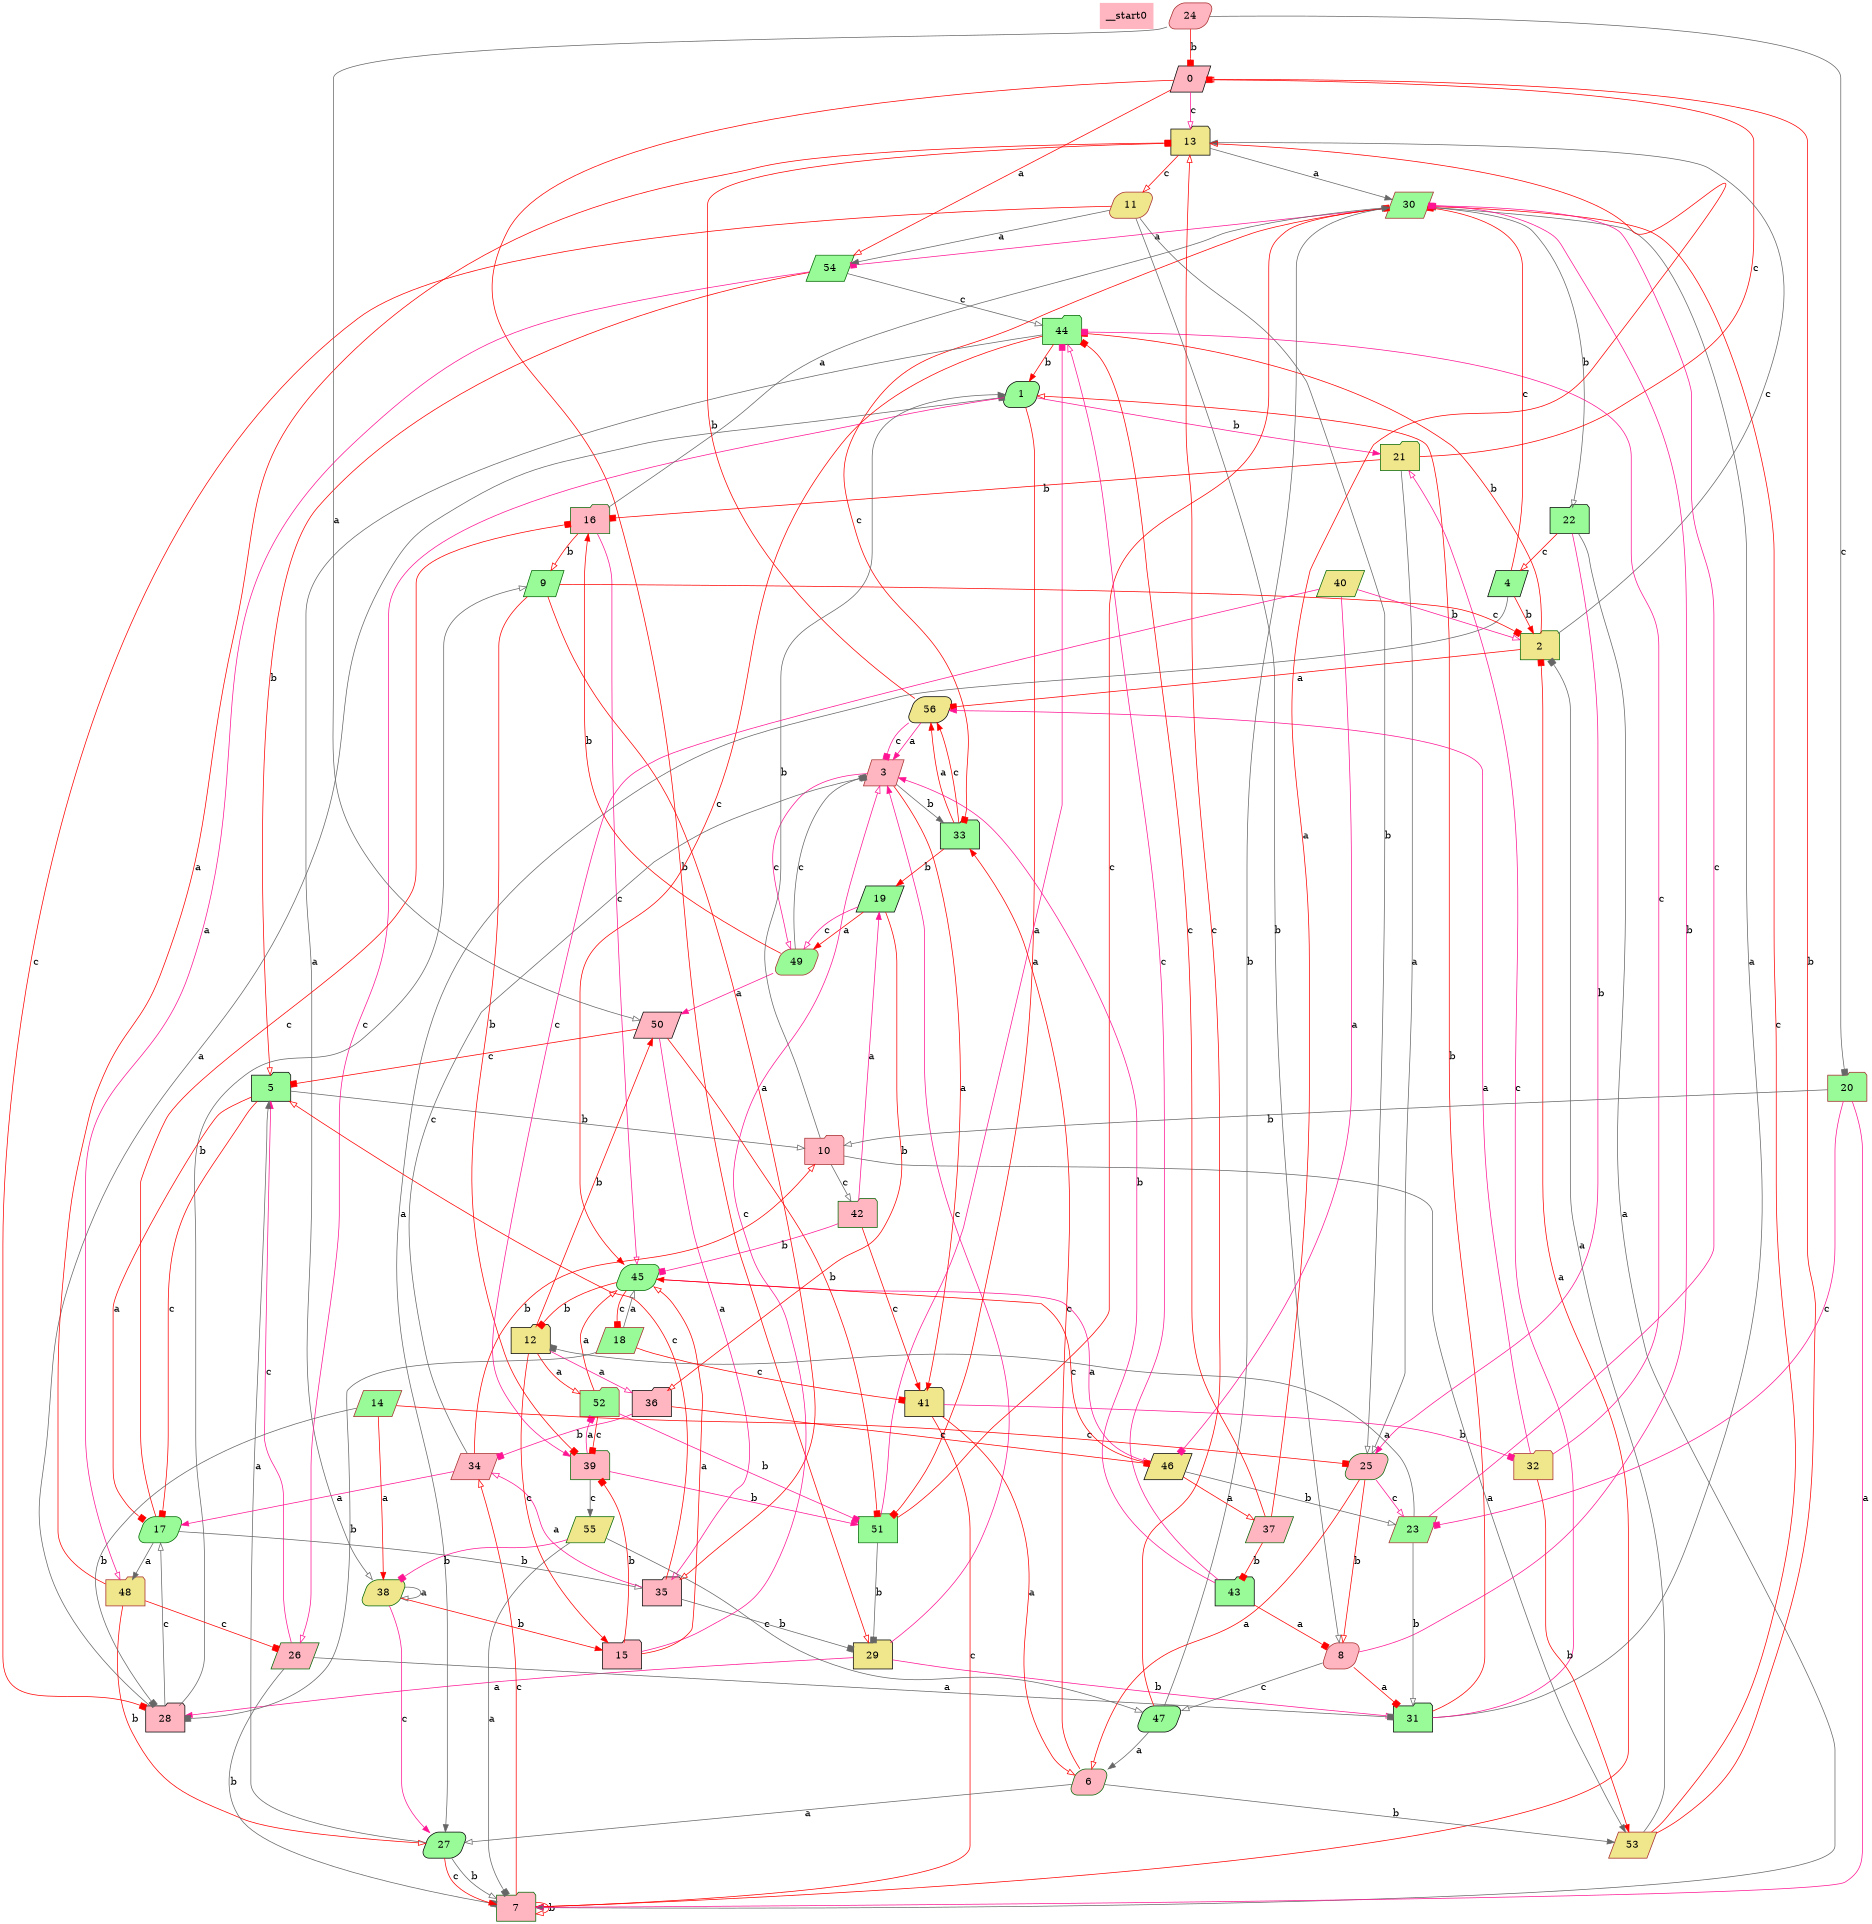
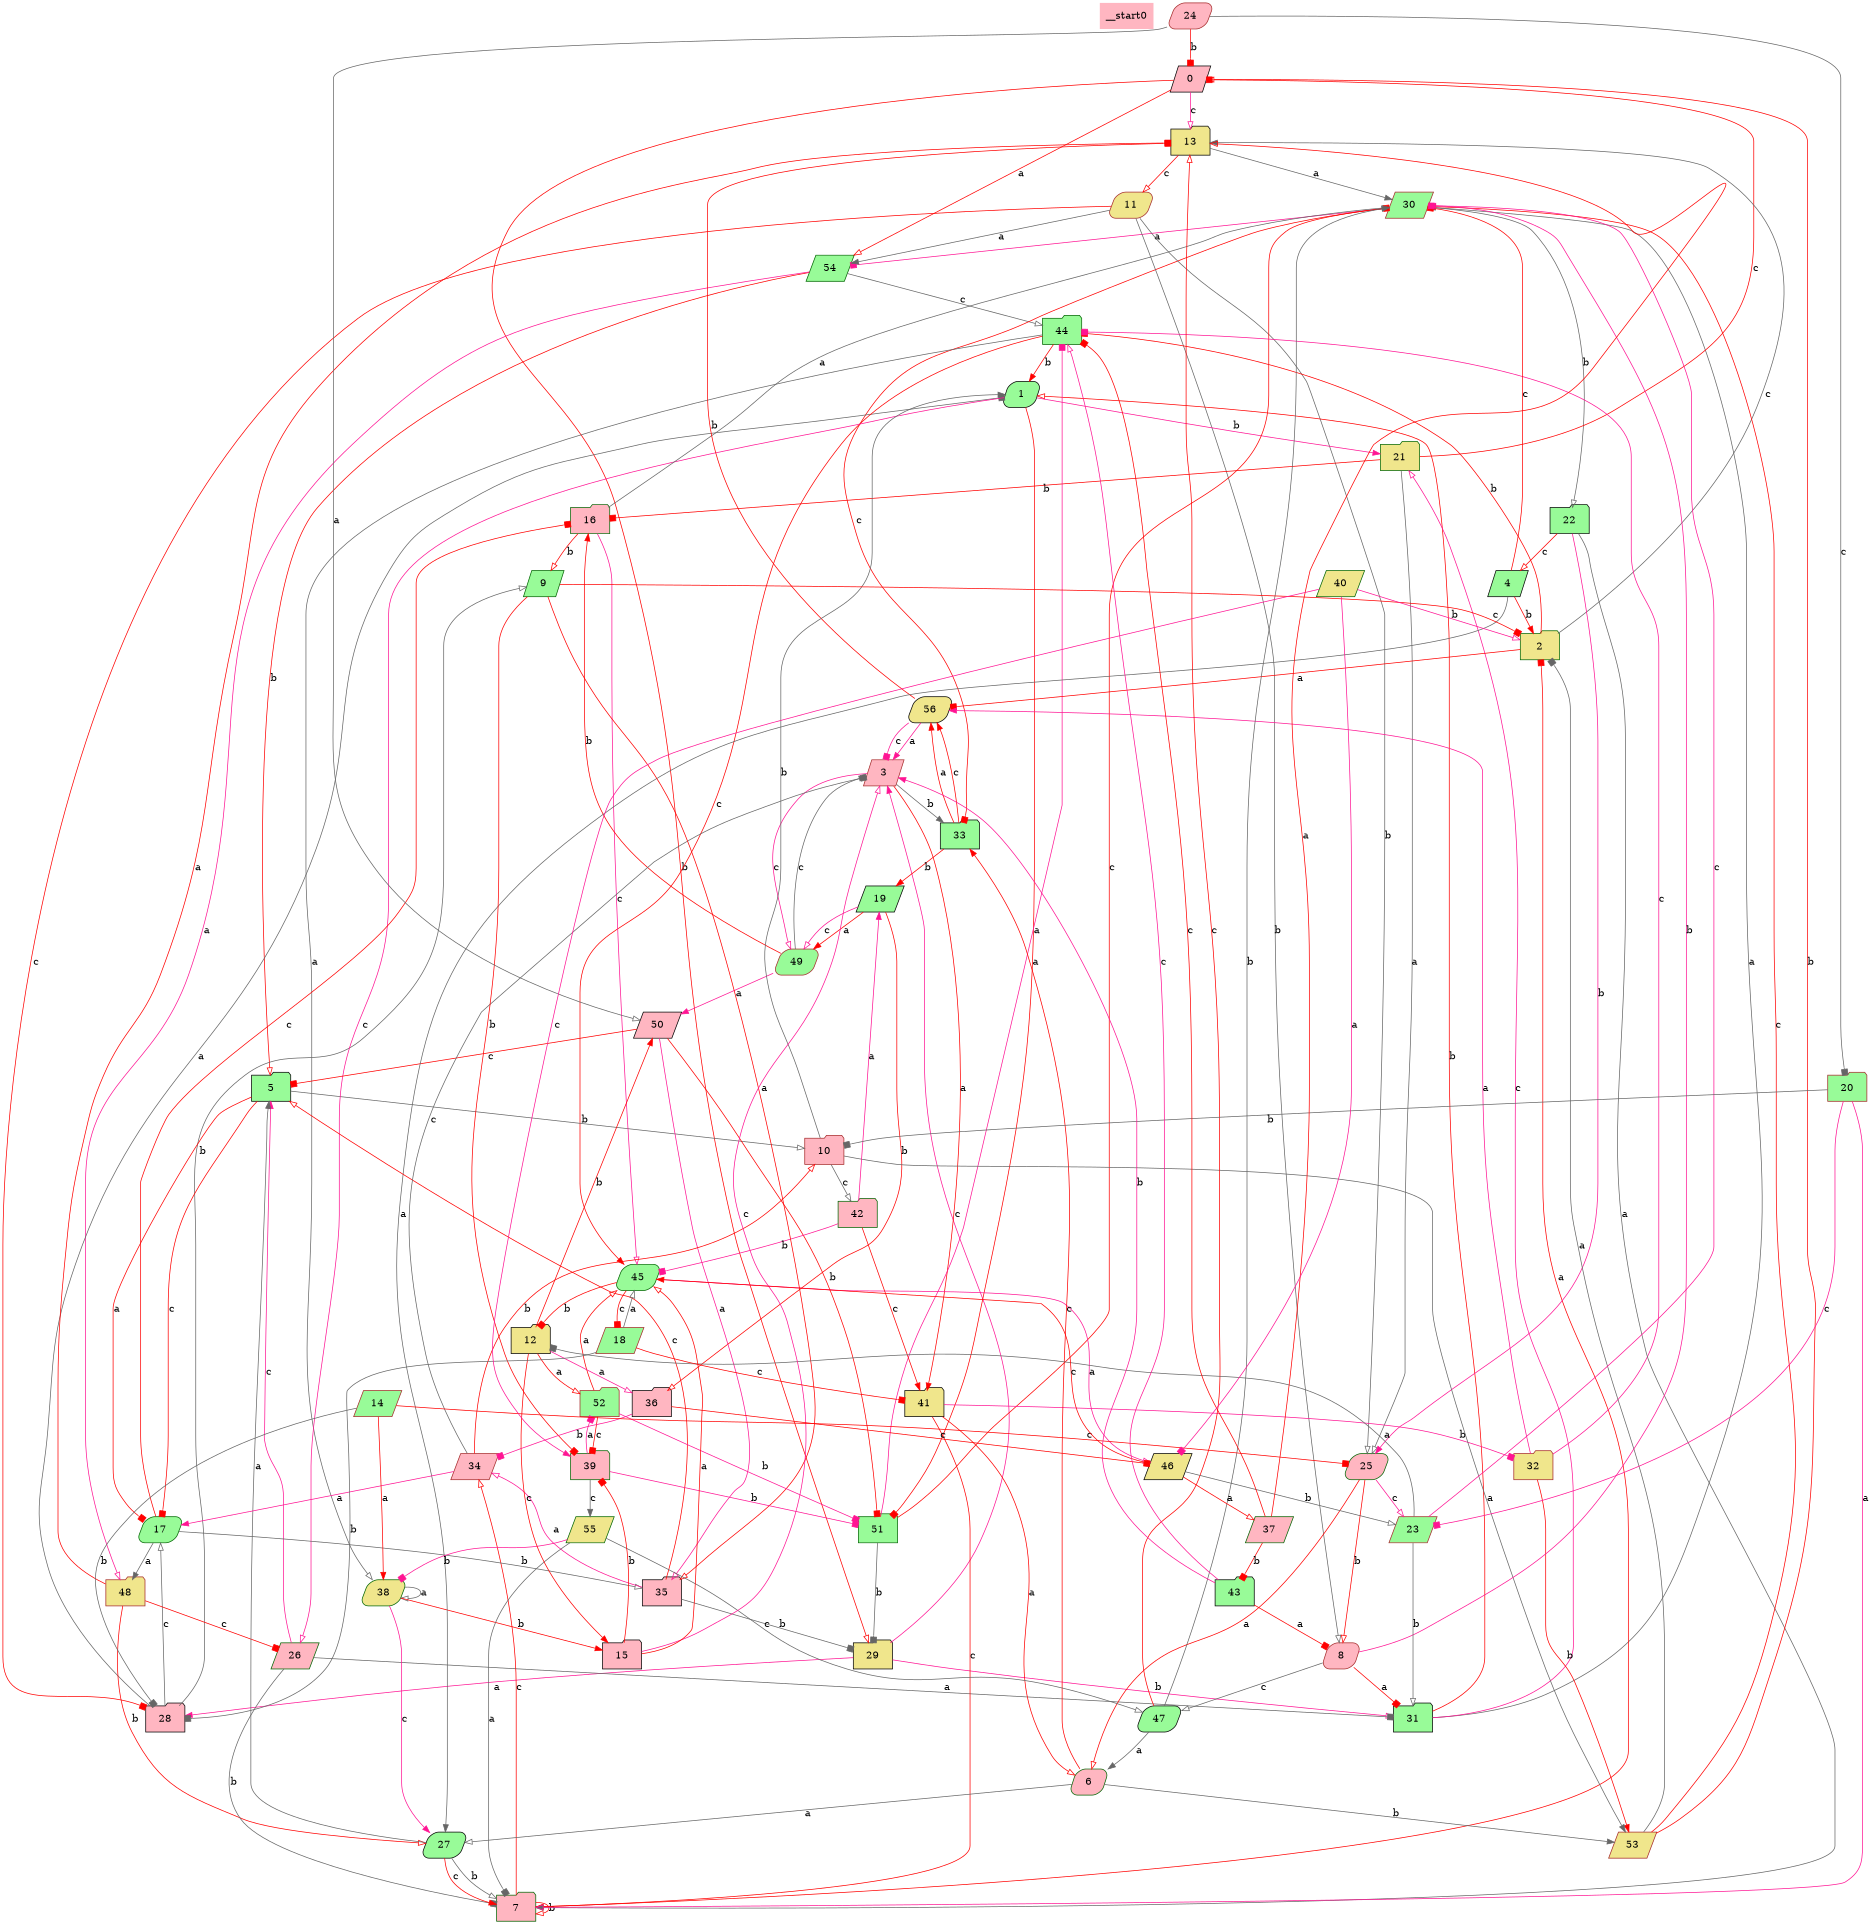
edge "20" -> "10": arrowhead onormal -> box
edge "39" -> "51": arrowhead normal -> box
